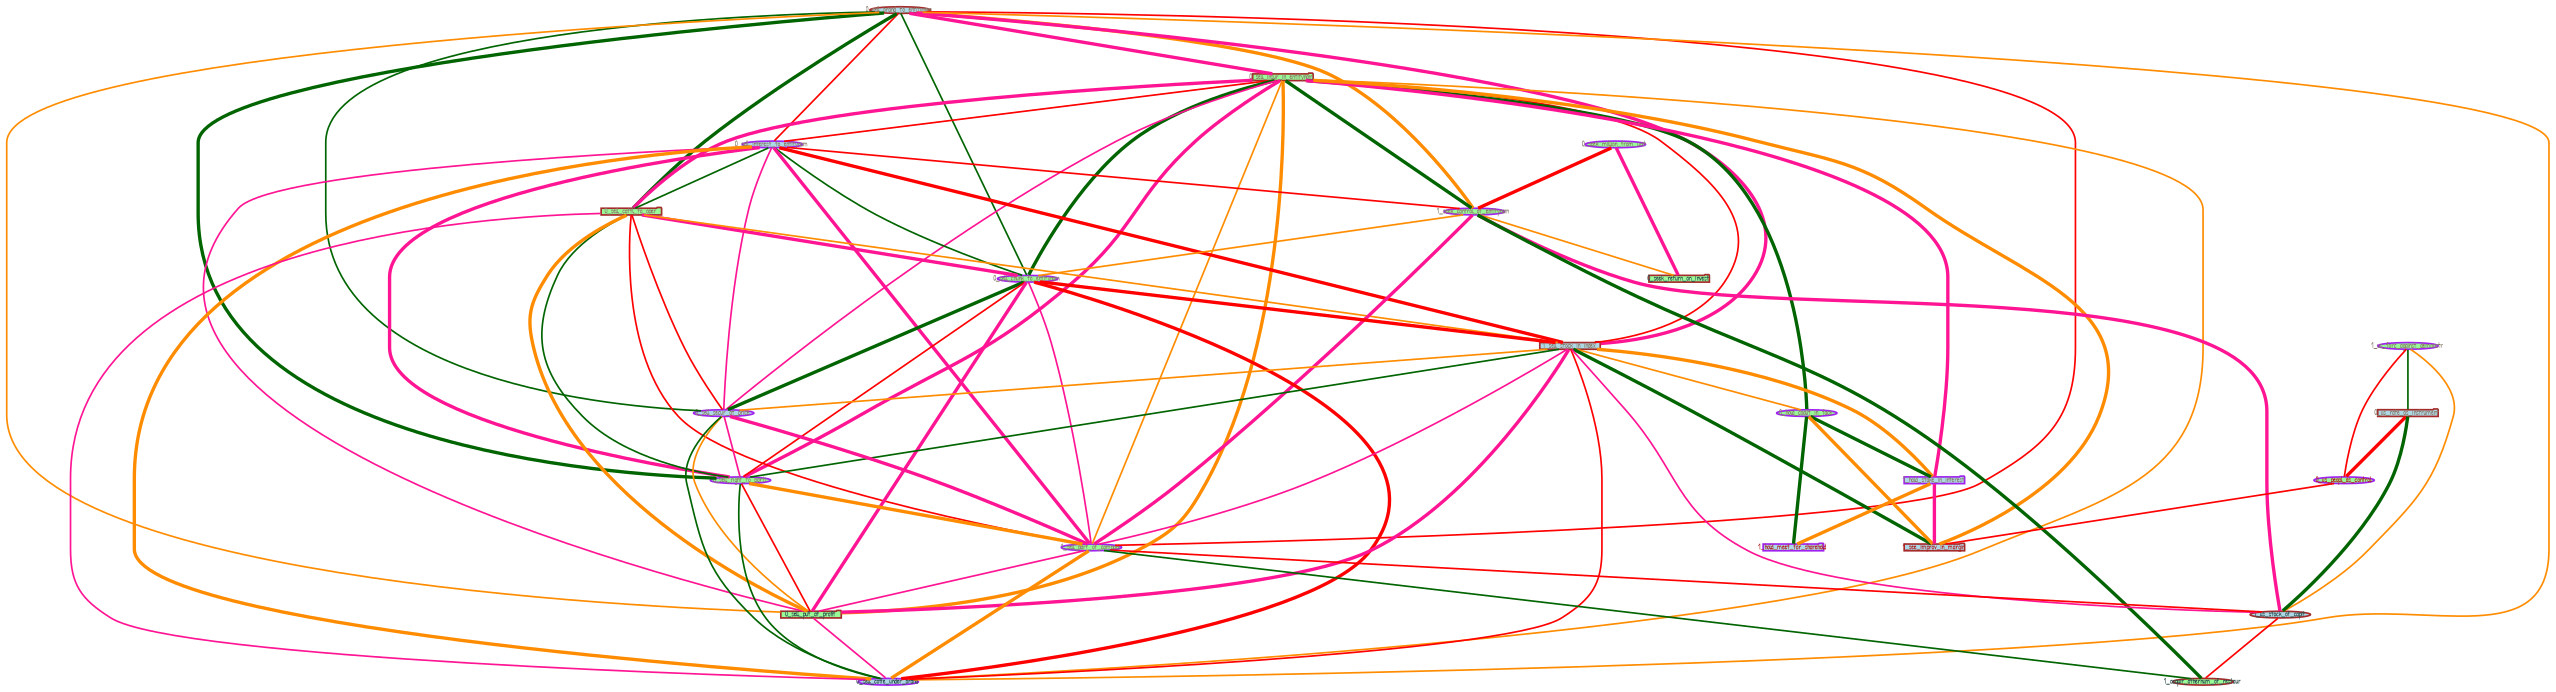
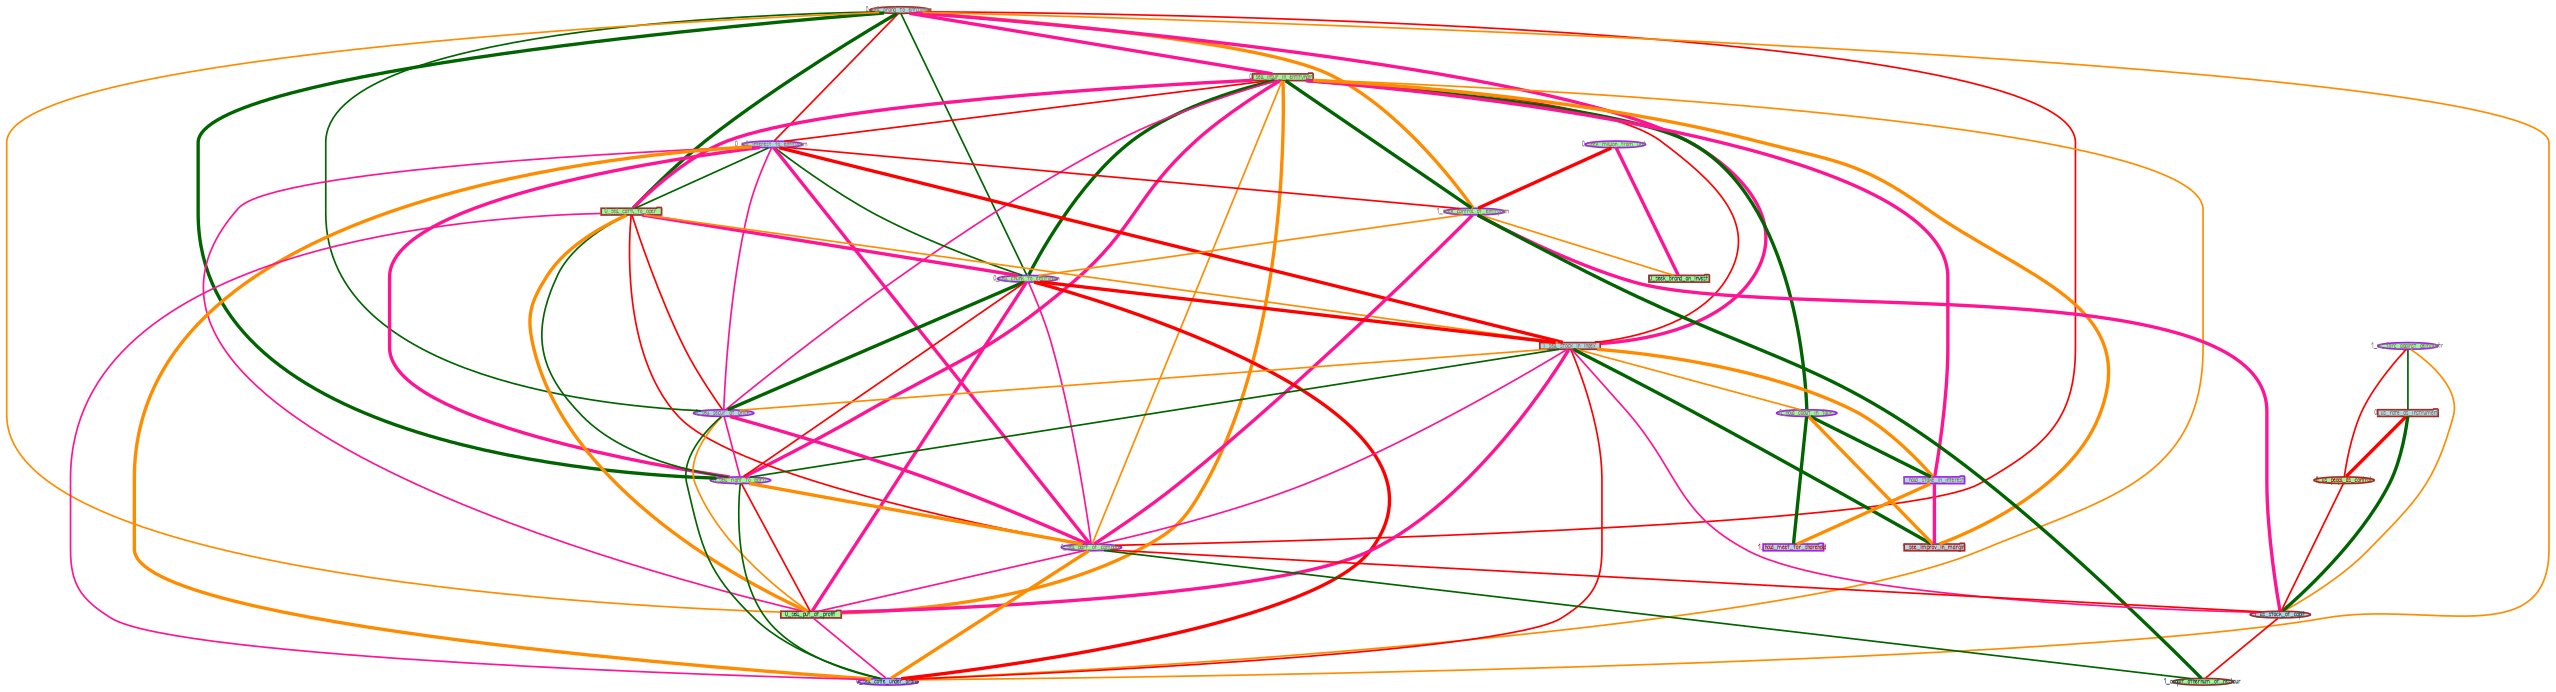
node "0_seek_return_on_invest": label "0_seek_return_on_invest" -> "0_seek_brand_on_invest"
node "0_us_peopl_as_control": color purple -> brown
edge "0_us_peopl_as_control" -- "1_see_improv_in_margin": now "0_us_peopl_as_control" -- "1_us_stock_of_capit"
